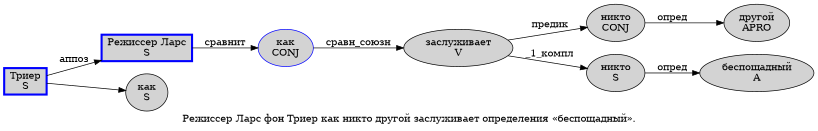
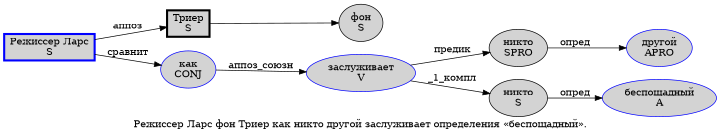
node "никто CONJ": label "никто CONJ" -> "никто SPRO"
node "другой APRO": color black -> blue
edge "как CONJ" -> "заслуживает V": label "сравн_союзн" -> "аппоз_союзн"
node "заслуживает V": color black -> blue
edge "Триер S" -> "Режиссер Ларс S": reversed
node "беспощадный A": color black -> blue
node "Триер S": color blue -> black
node "как S": label "как S" -> "фон S"
